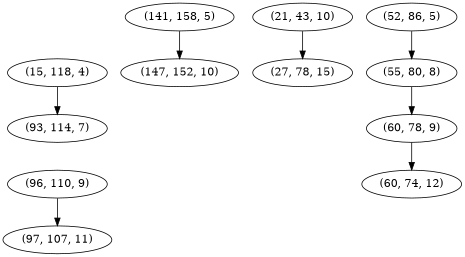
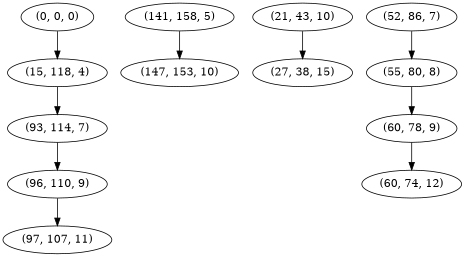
node "(0, 0, 0)": added
node "(52, 86, 5)": label "(52, 86, 5)" -> "(52, 86, 7)"
node "(147, 152, 10)": label "(147, 152, 10)" -> "(147, 153, 10)"
node "(27, 78, 15)": label "(27, 78, 15)" -> "(27, 38, 15)"
edge "(93, 114, 7)" -> "(96, 110, 9)": added
